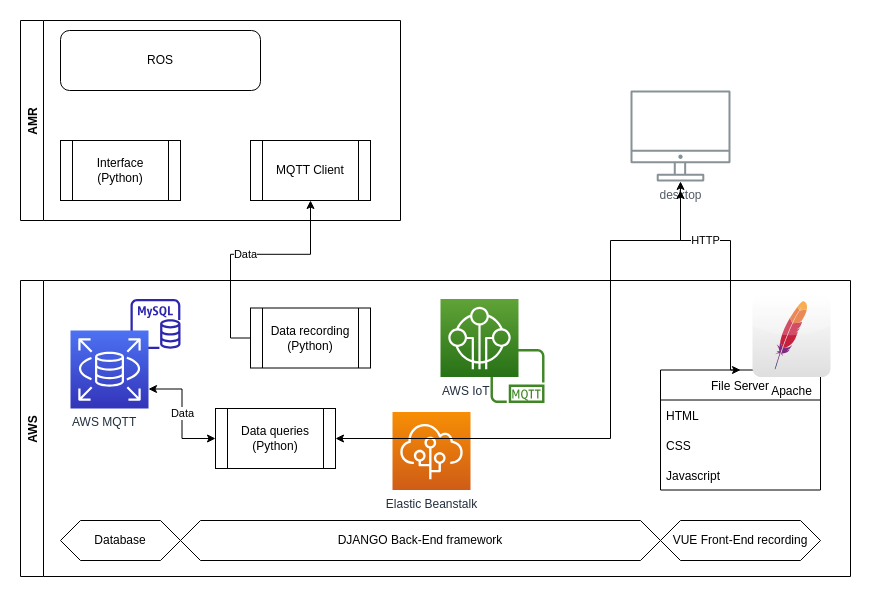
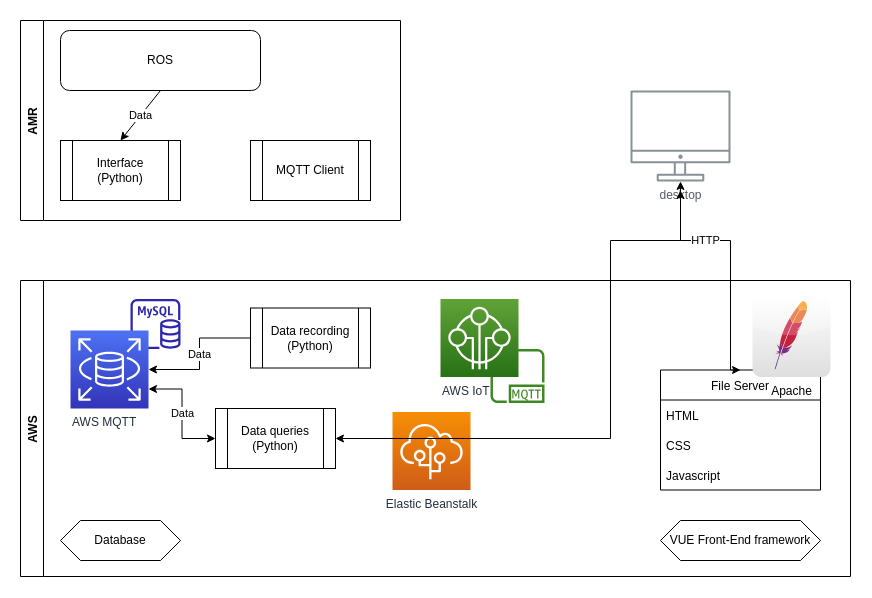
edge "ROS" -> "Interface (Python)": added, label "Data"
edge "Data recording (Python)" -> "MQTT Client": now "Data recording (Python)" -> "AWS MQTT"
node "DJANGO Back-End framework": removed
node "VUE Front-End recording": label "VUE Front-End recording" -> "VUE Front-End framework"
